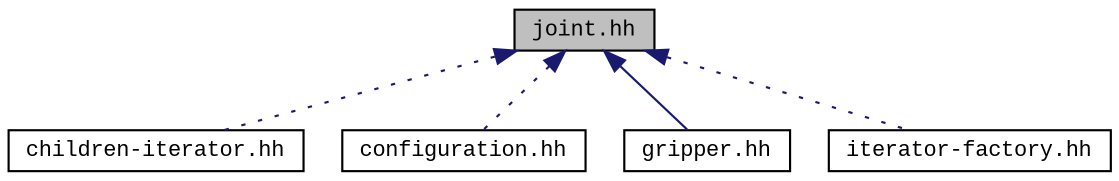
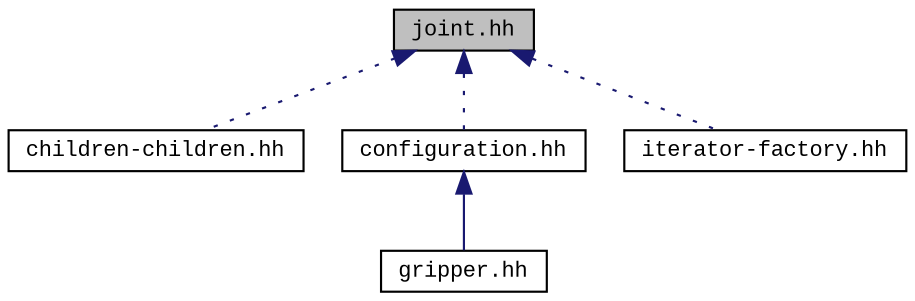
edge "gripper.hh" -> "joint.hh": now "gripper.hh" -> "configuration.hh"
node "children-iterator.hh": label "children-iterator.hh" -> "children-children.hh"
